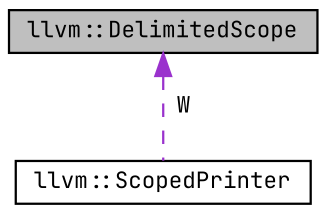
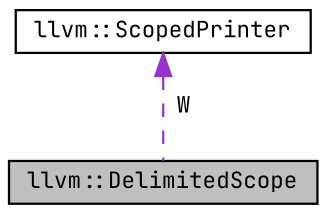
edge "llvm::ScopedPrinter" -> "llvm::DelimitedScope": reversed
